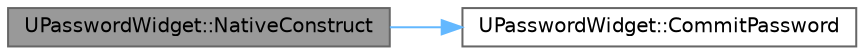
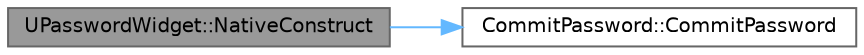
node "UPasswordWidget::CommitPassword": label "UPasswordWidget::CommitPassword" -> "CommitPassword::CommitPassword"
